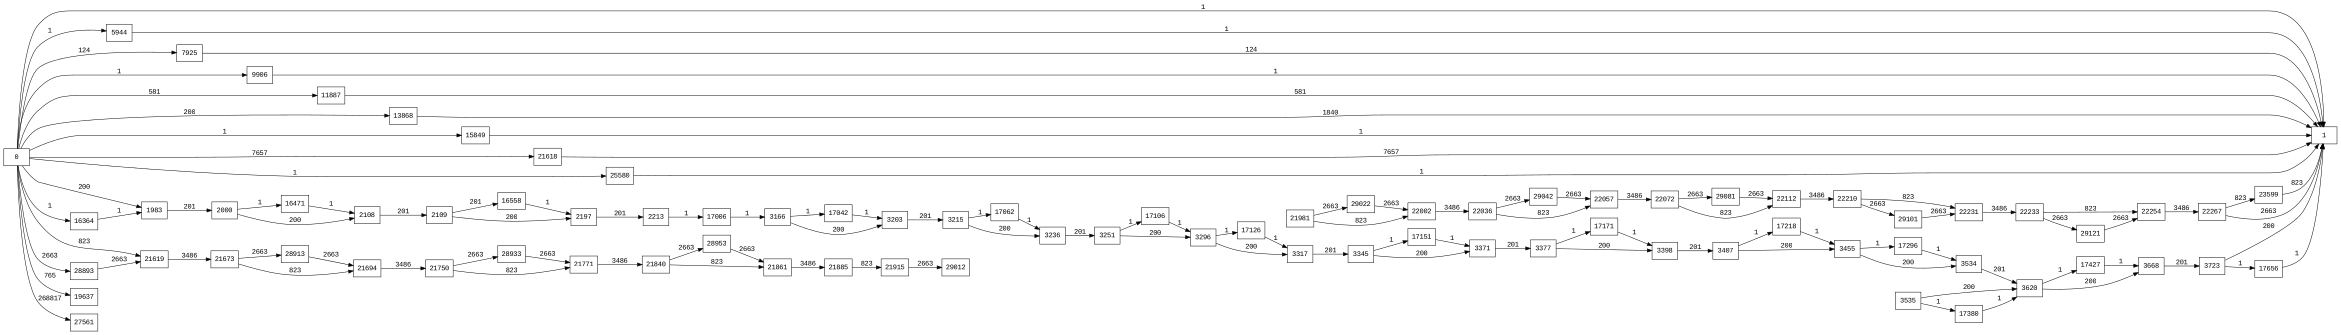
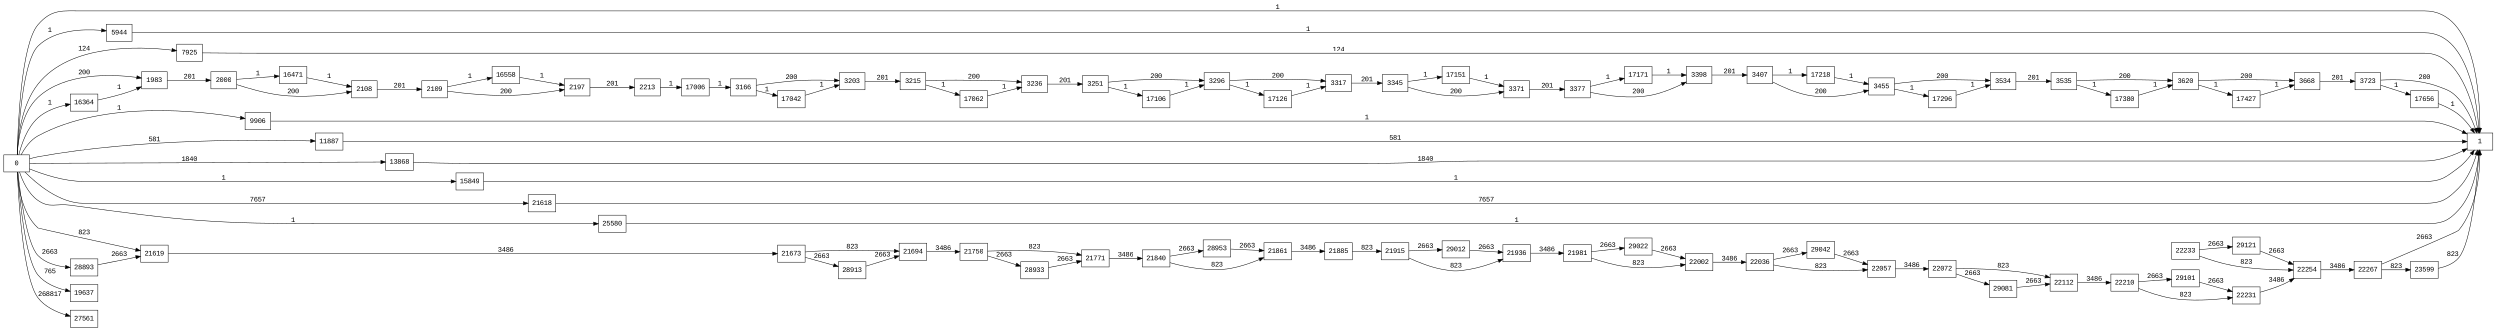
edge "0" -> "13868": label "200" -> "1840"
edge "2109" -> "16558": label "201" -> "1"
edge "22231" -> "22233": now "22231" -> "22254"
node "21936": added
edge "3534" -> "3620": now "3534" -> "3535"
